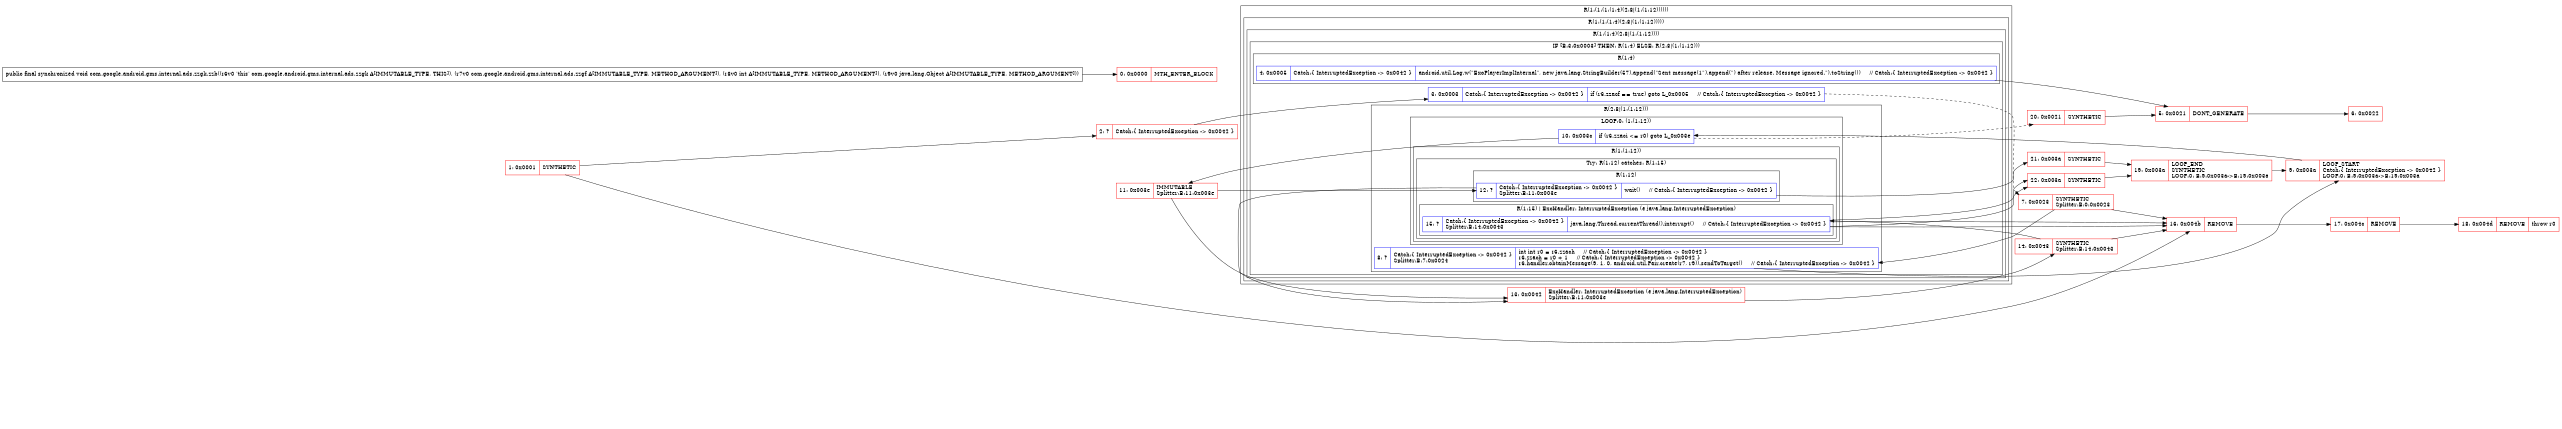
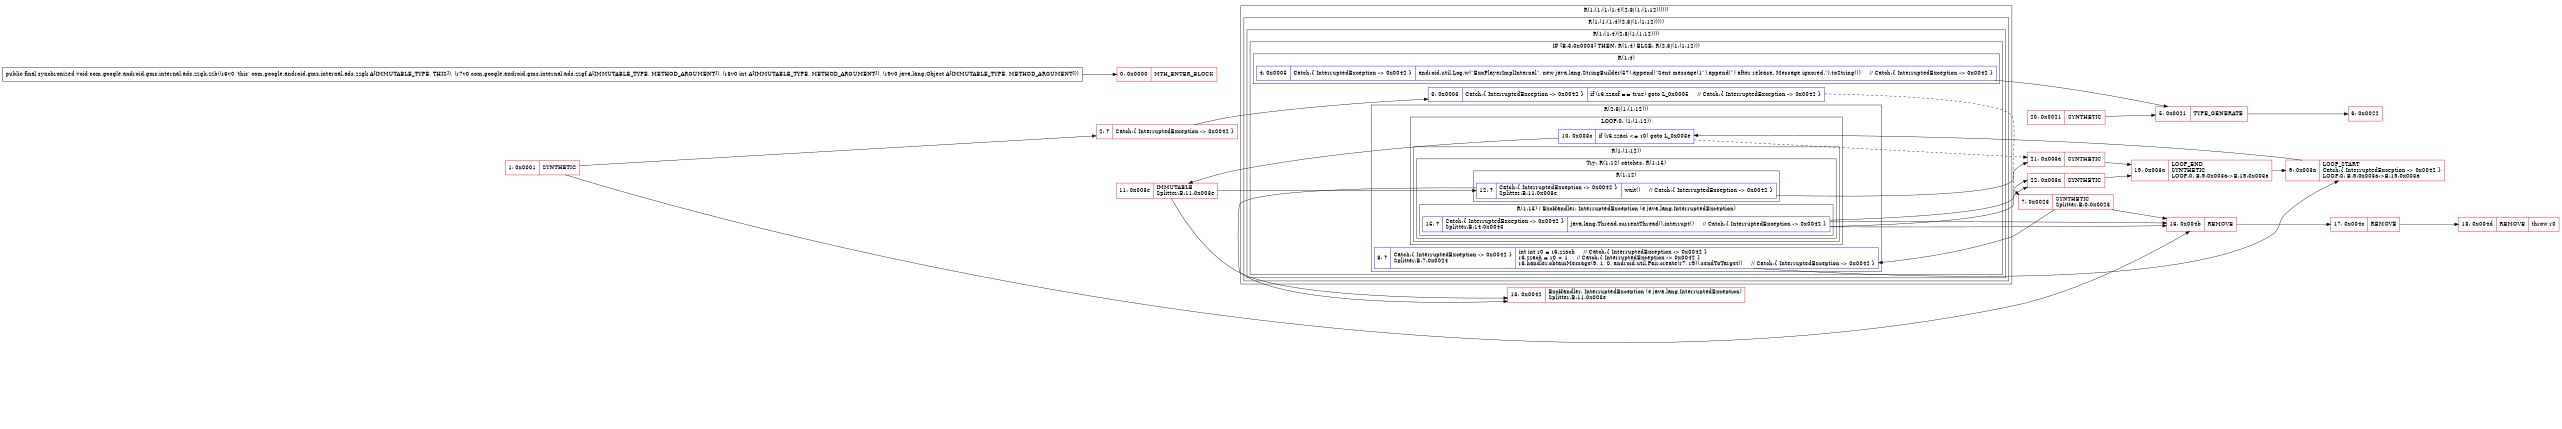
node "5: 0x0021": text "DONT_GENERATE" -> "TYPE_GENERATE"
edge "10: 0x003c" -> "20: 0x0021": now "10: 0x003c" -> "21: 0x003a"
node "14: 0x0043": removed
